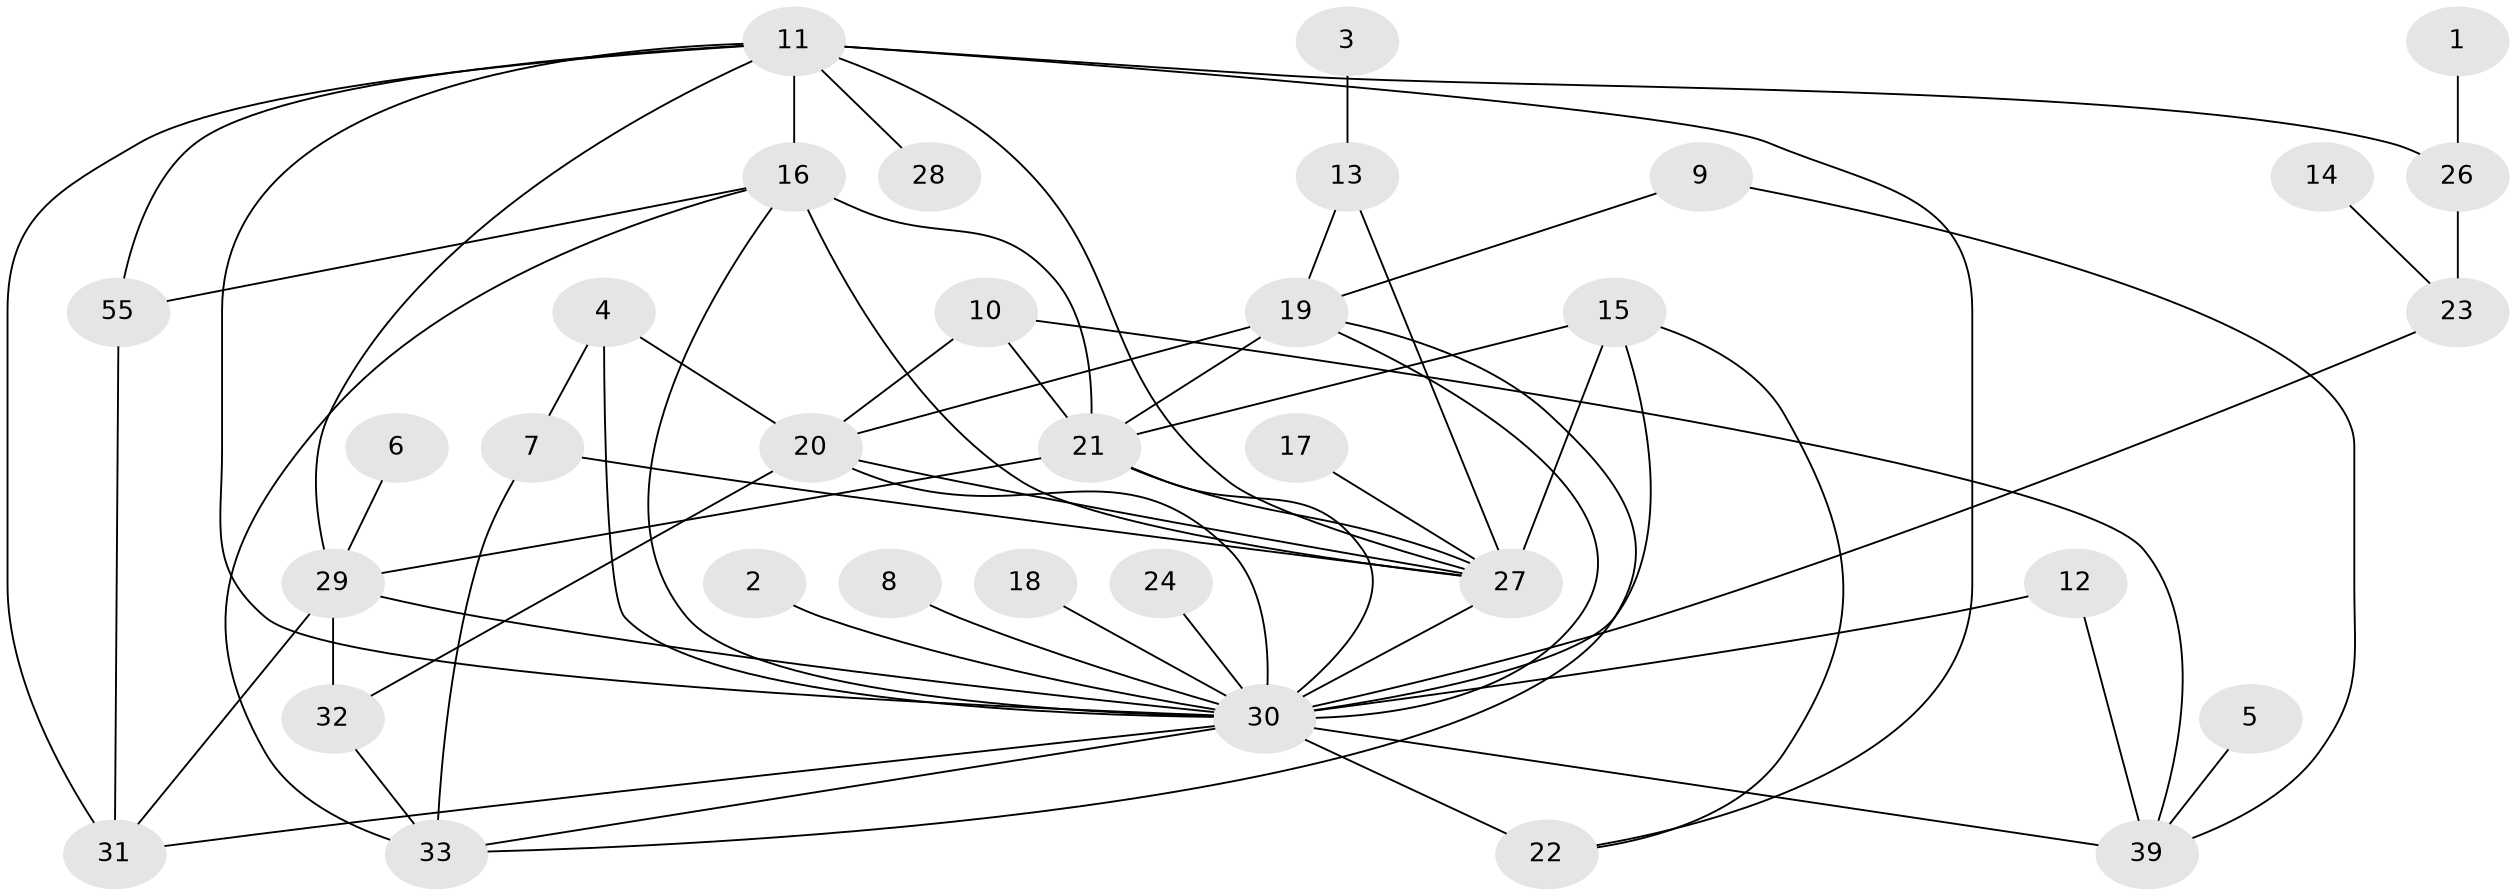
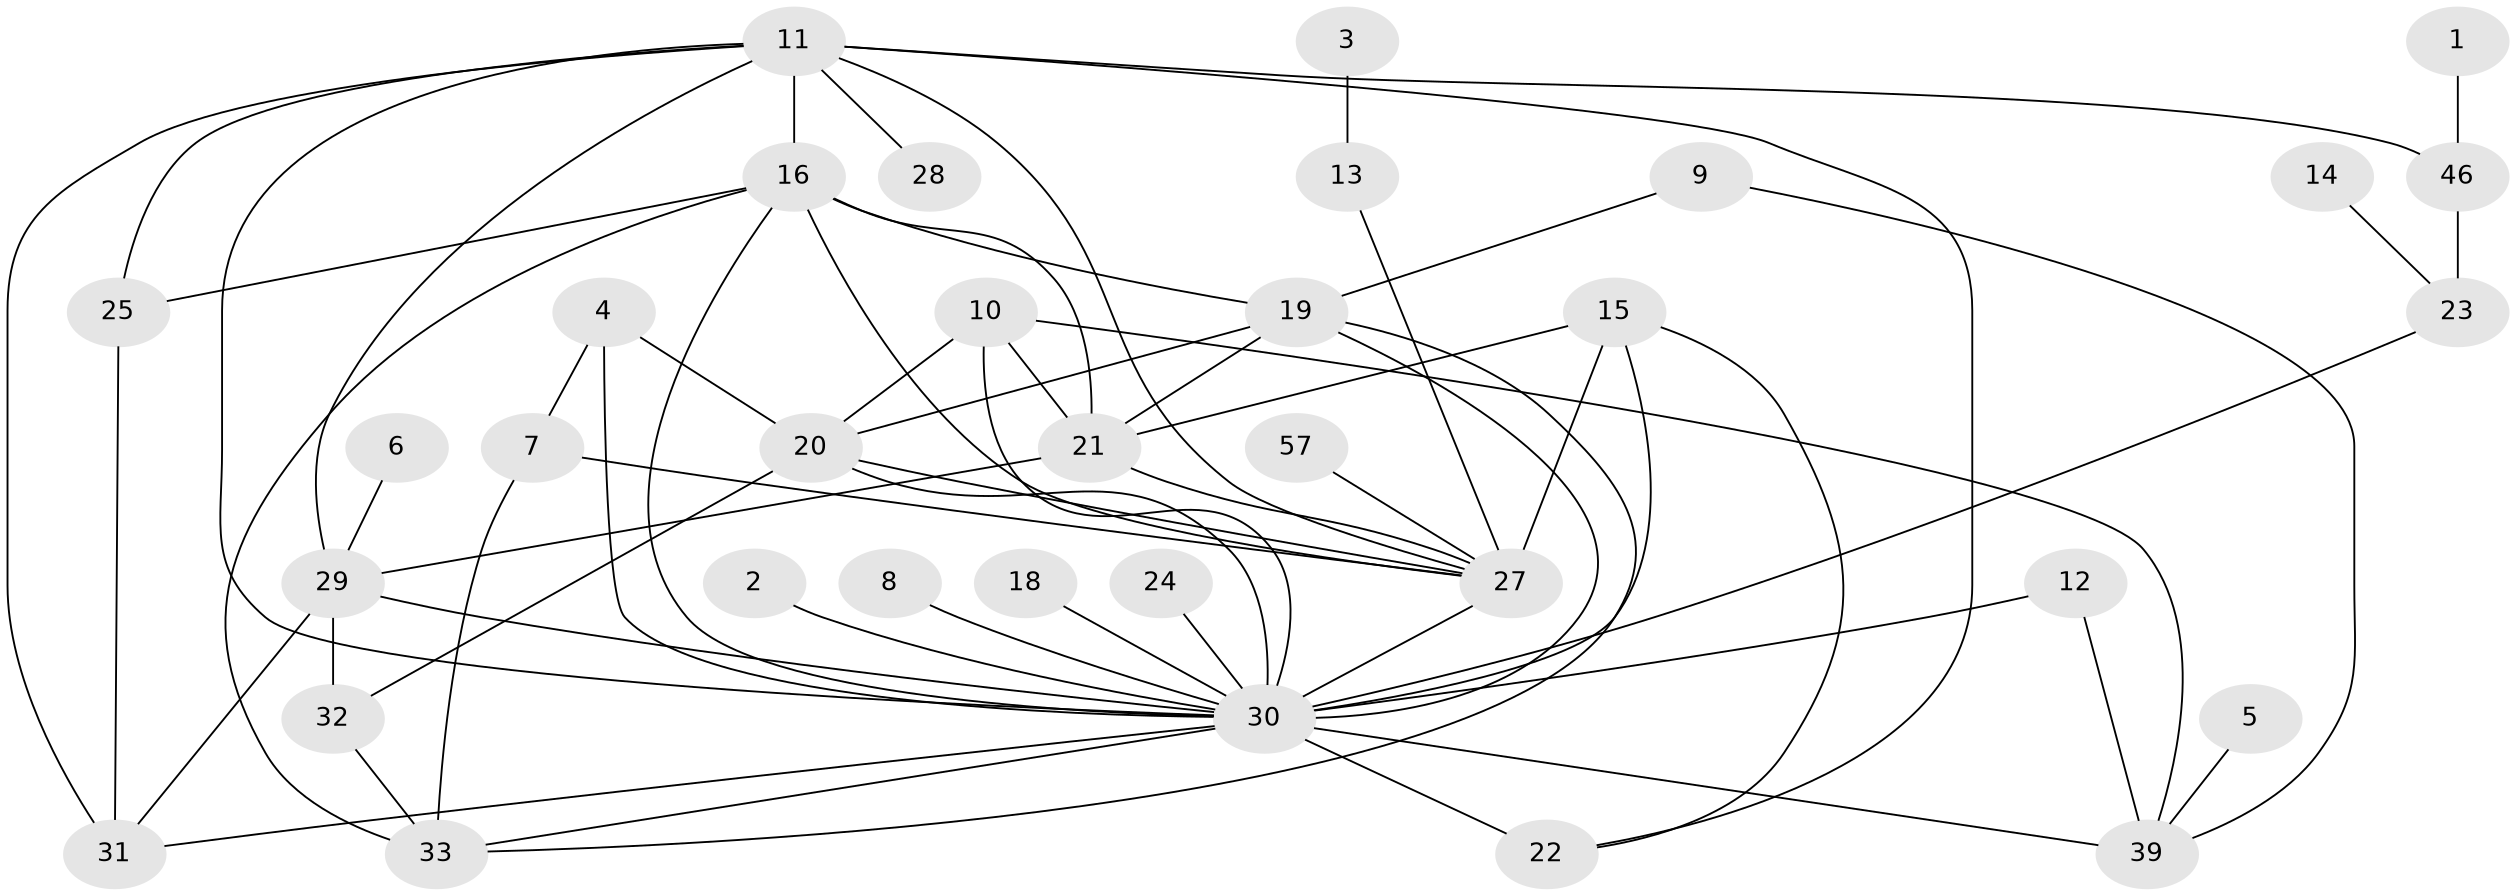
node "26": label "26" -> "46"
edge "13" -- "19": now "16" -- "19"
node "55": label "55" -> "25"
node "17": label "17" -> "57"
edge "21" -- "30": now "10" -- "30"
